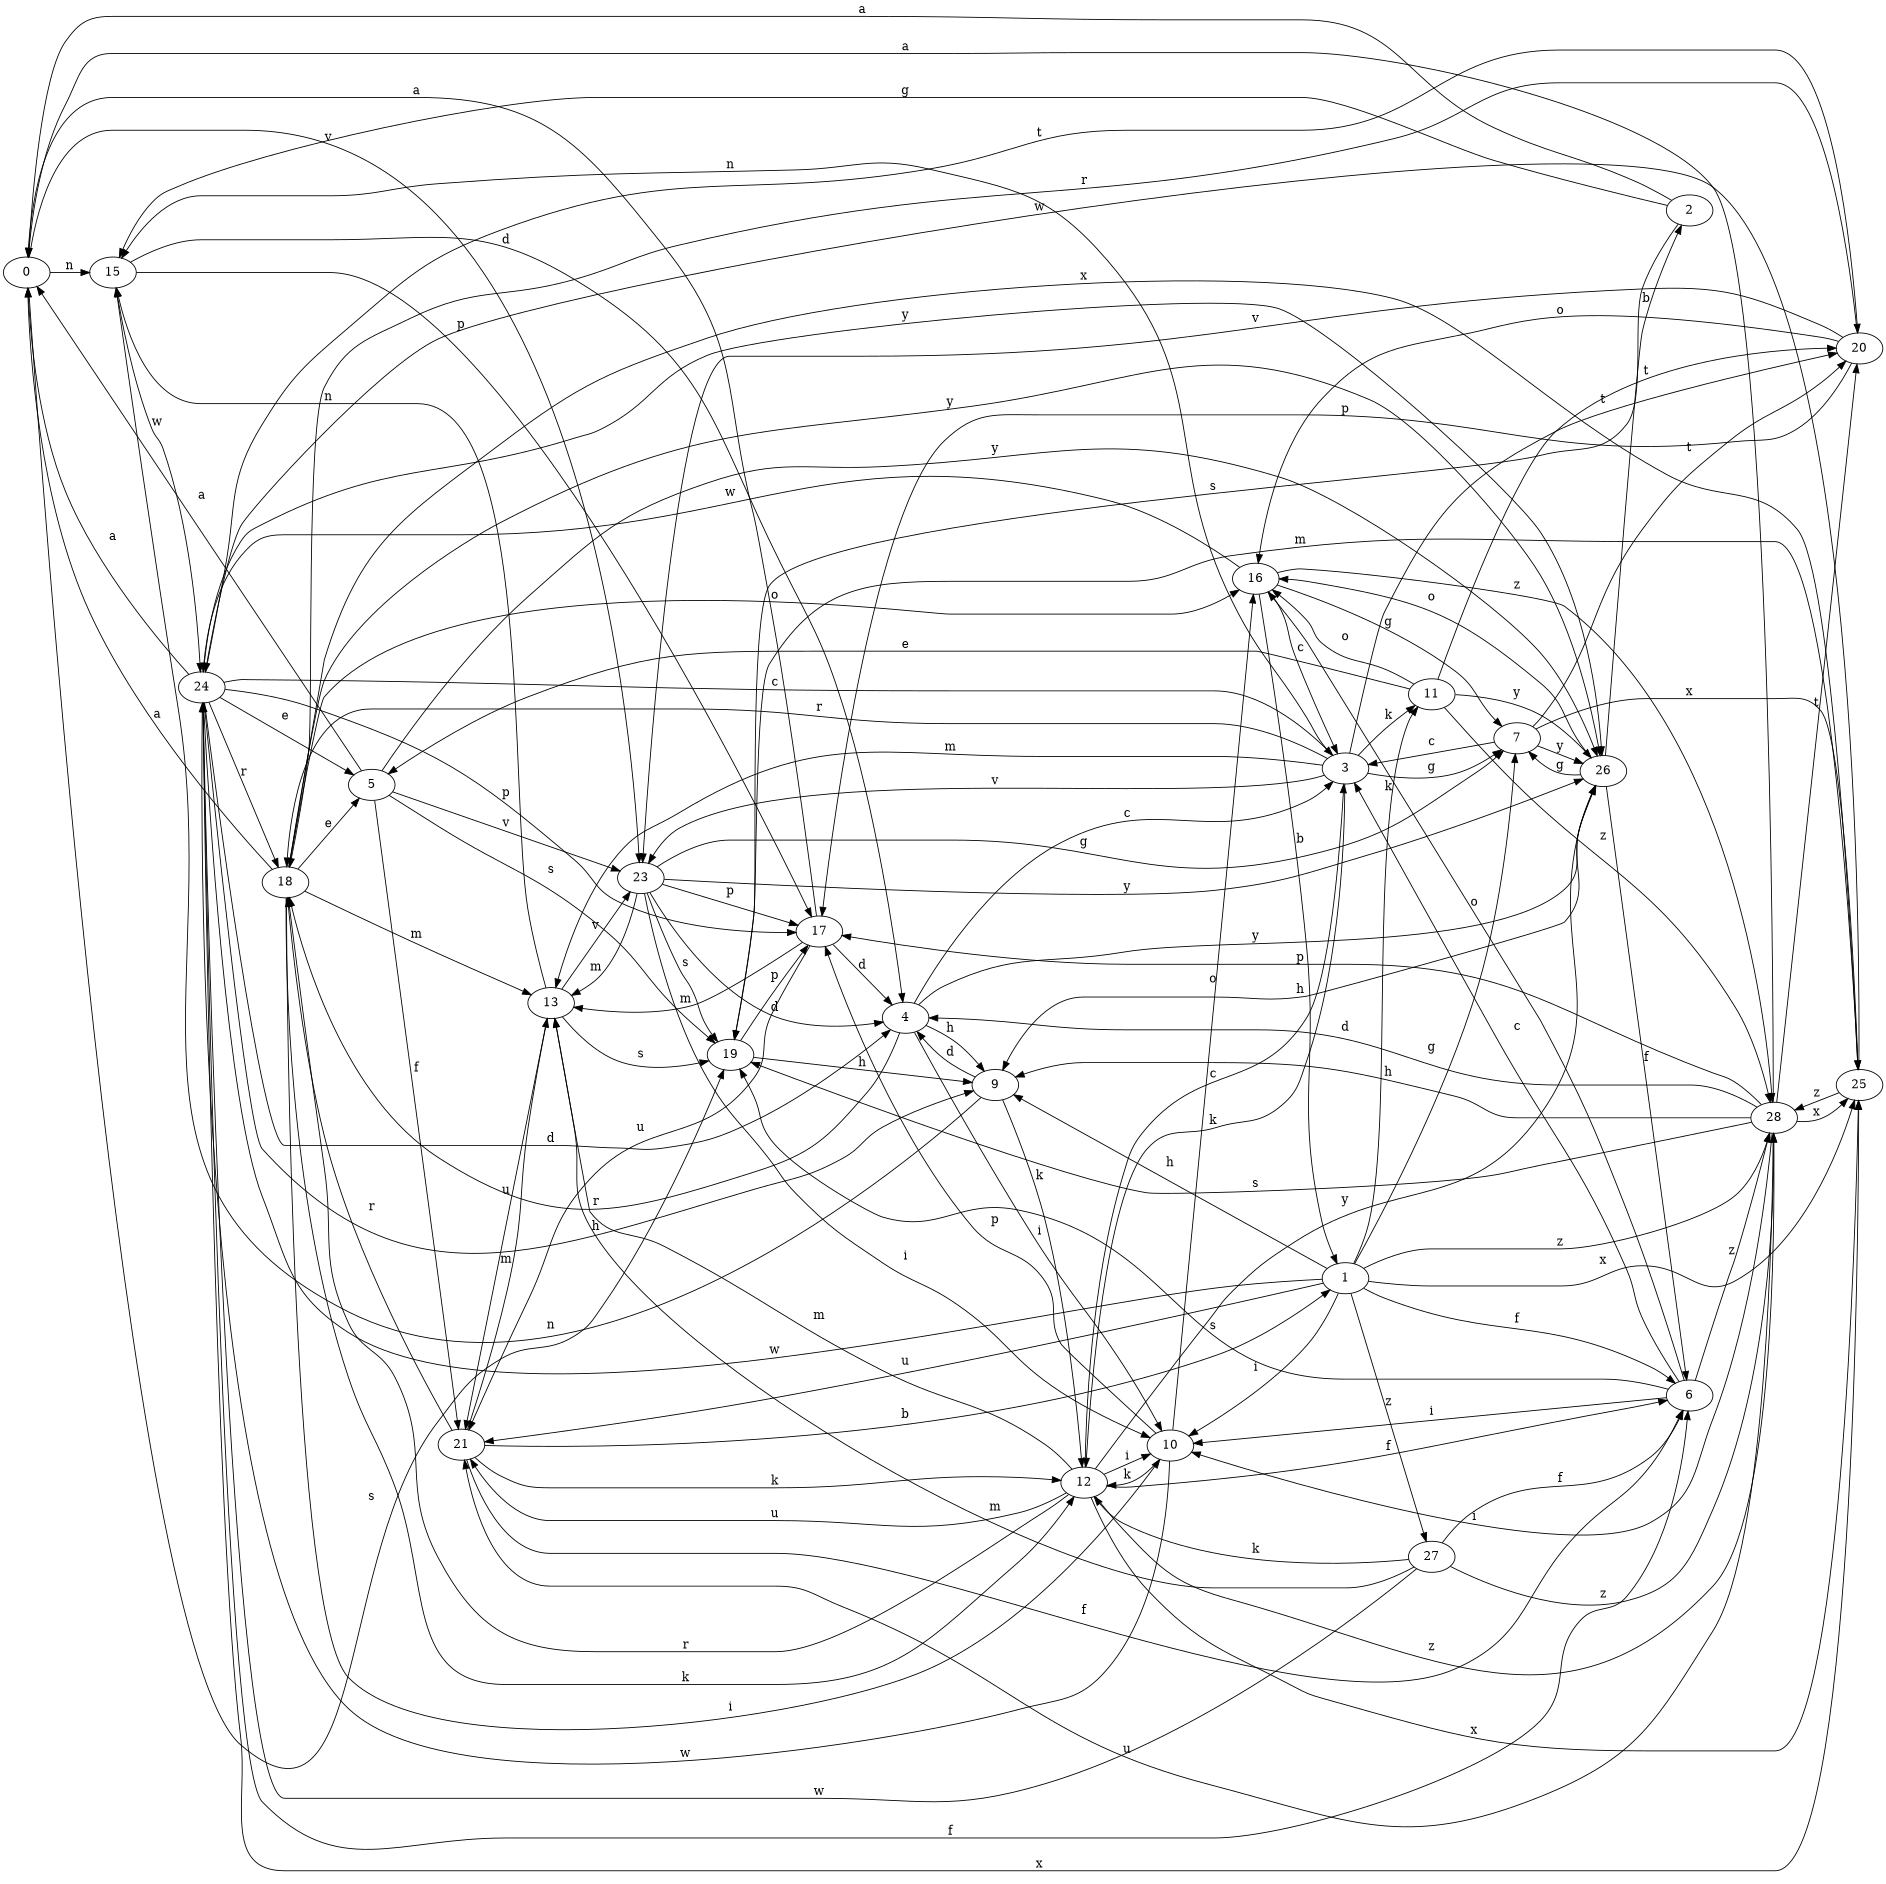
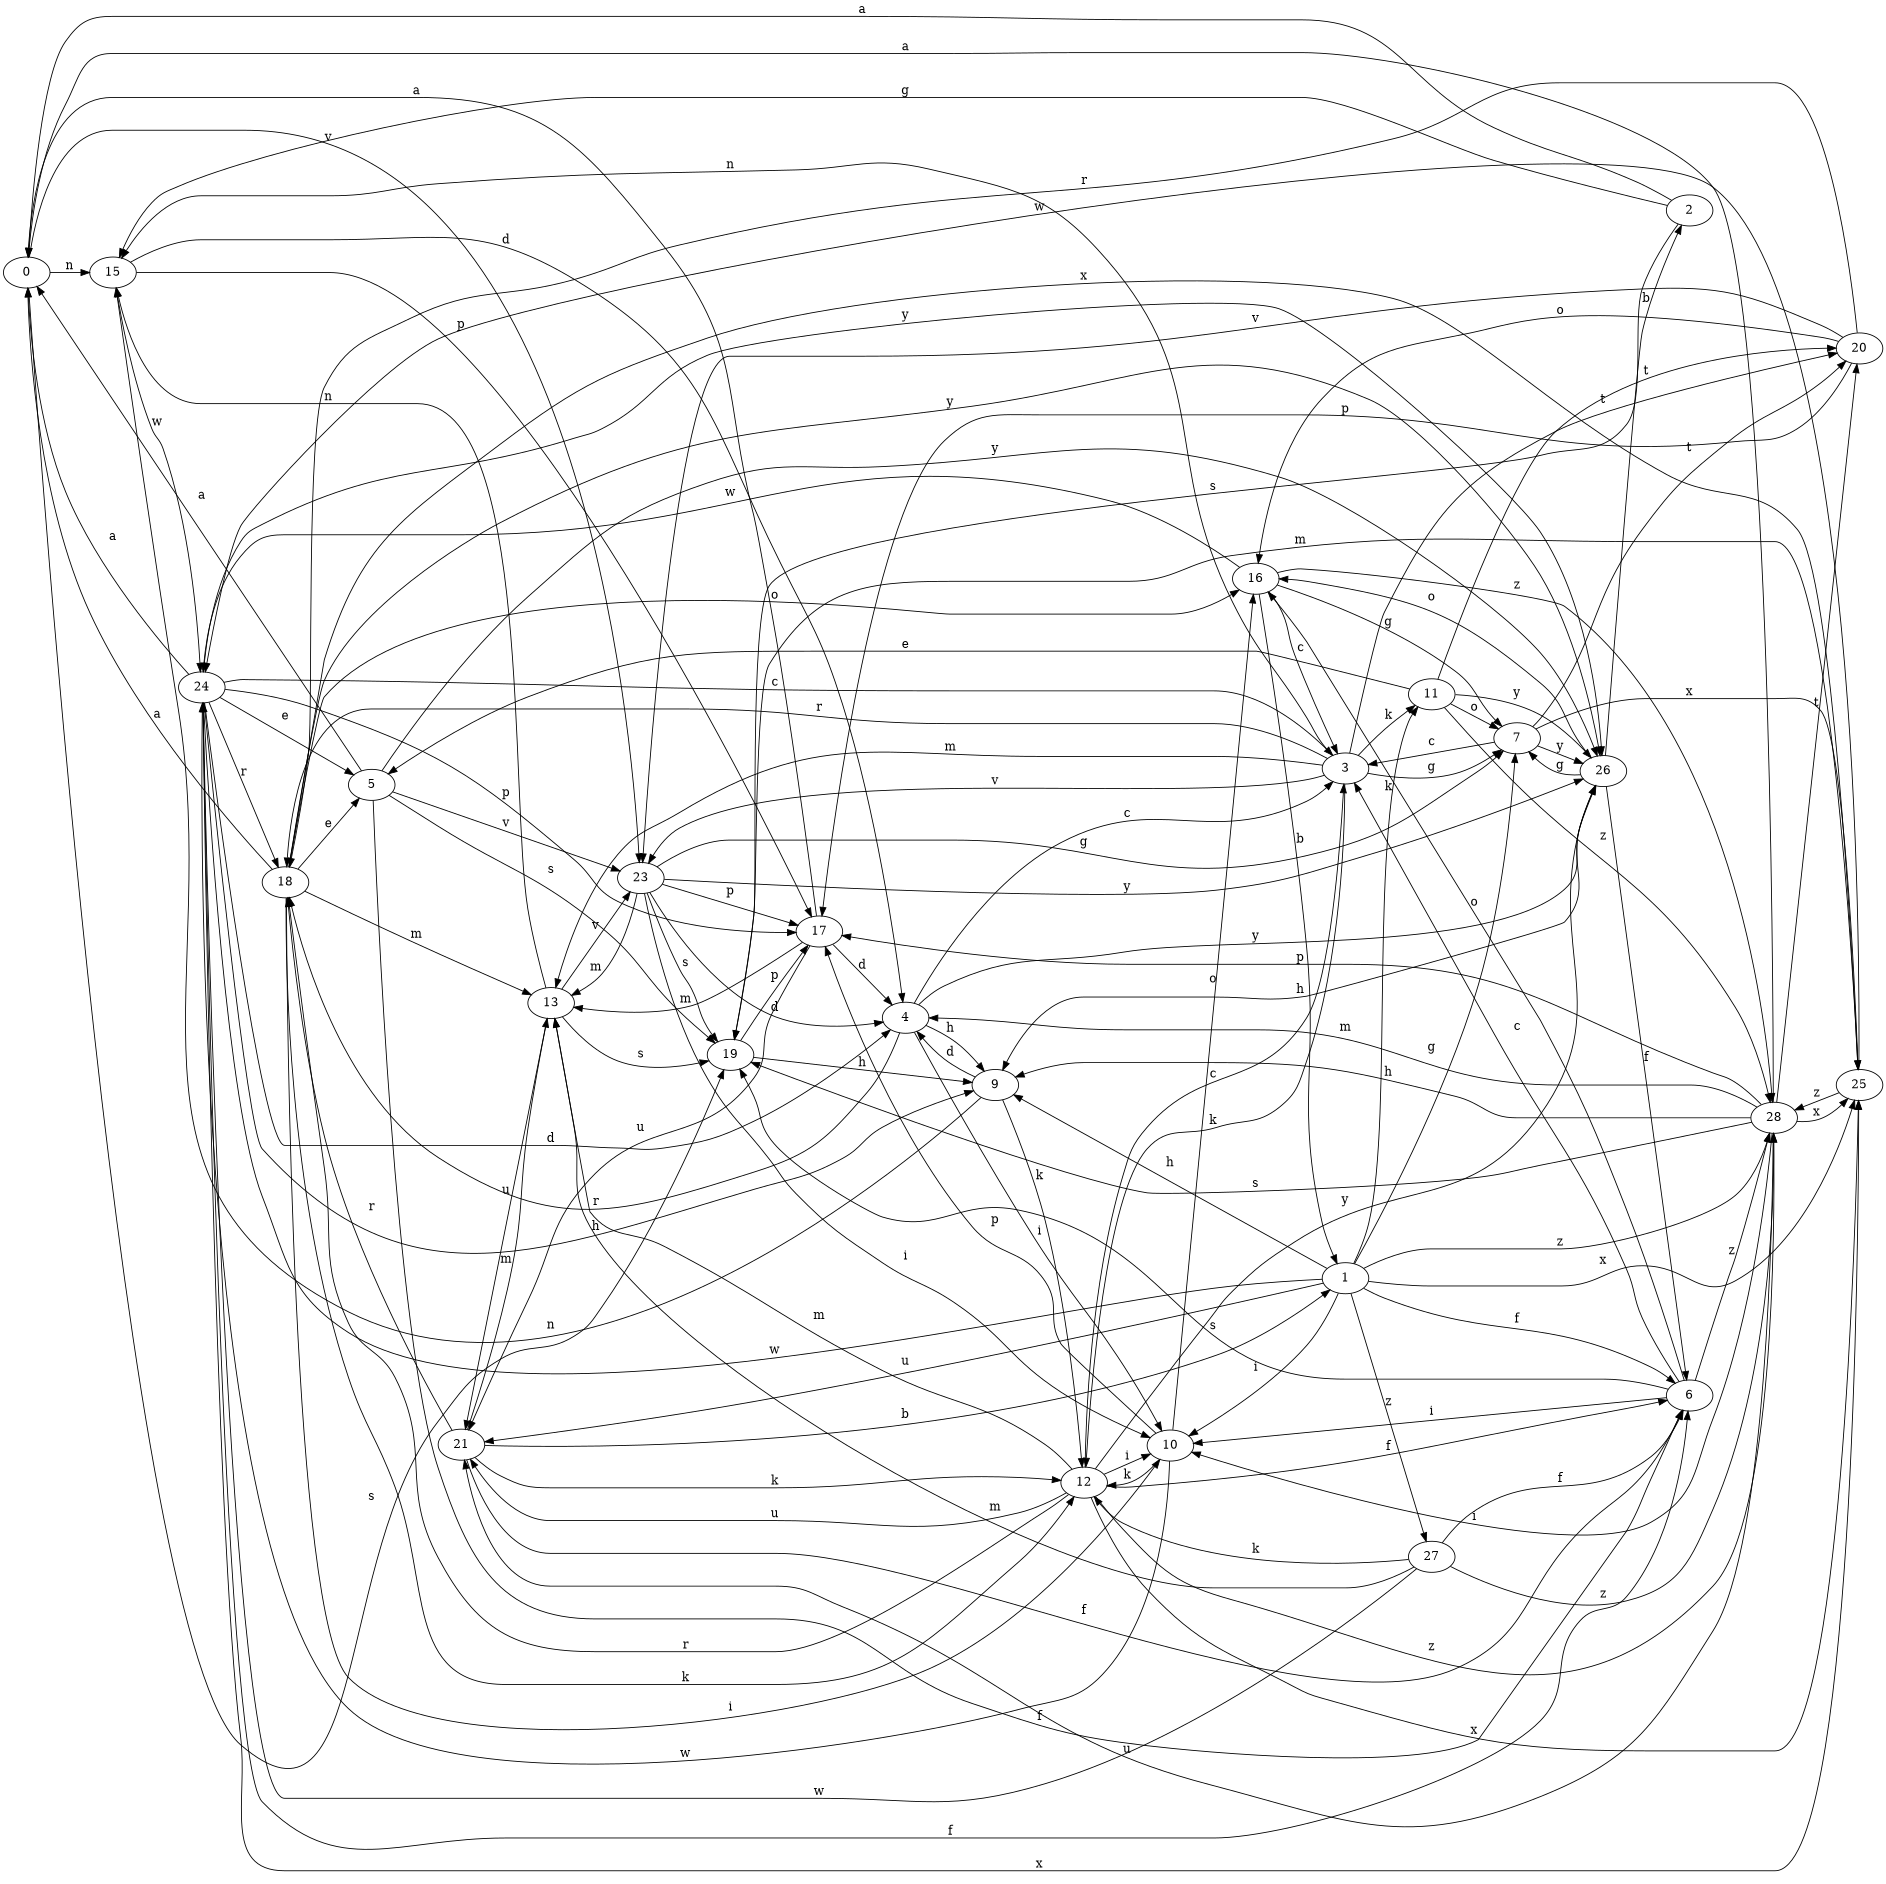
edge "24" -> "20": removed, label "t"
edge "11" -> "16": now "11" -> "7"
edge "28" -> "4": label "d" -> "m"
edge "5" -> "21": now "5" -> "6"
